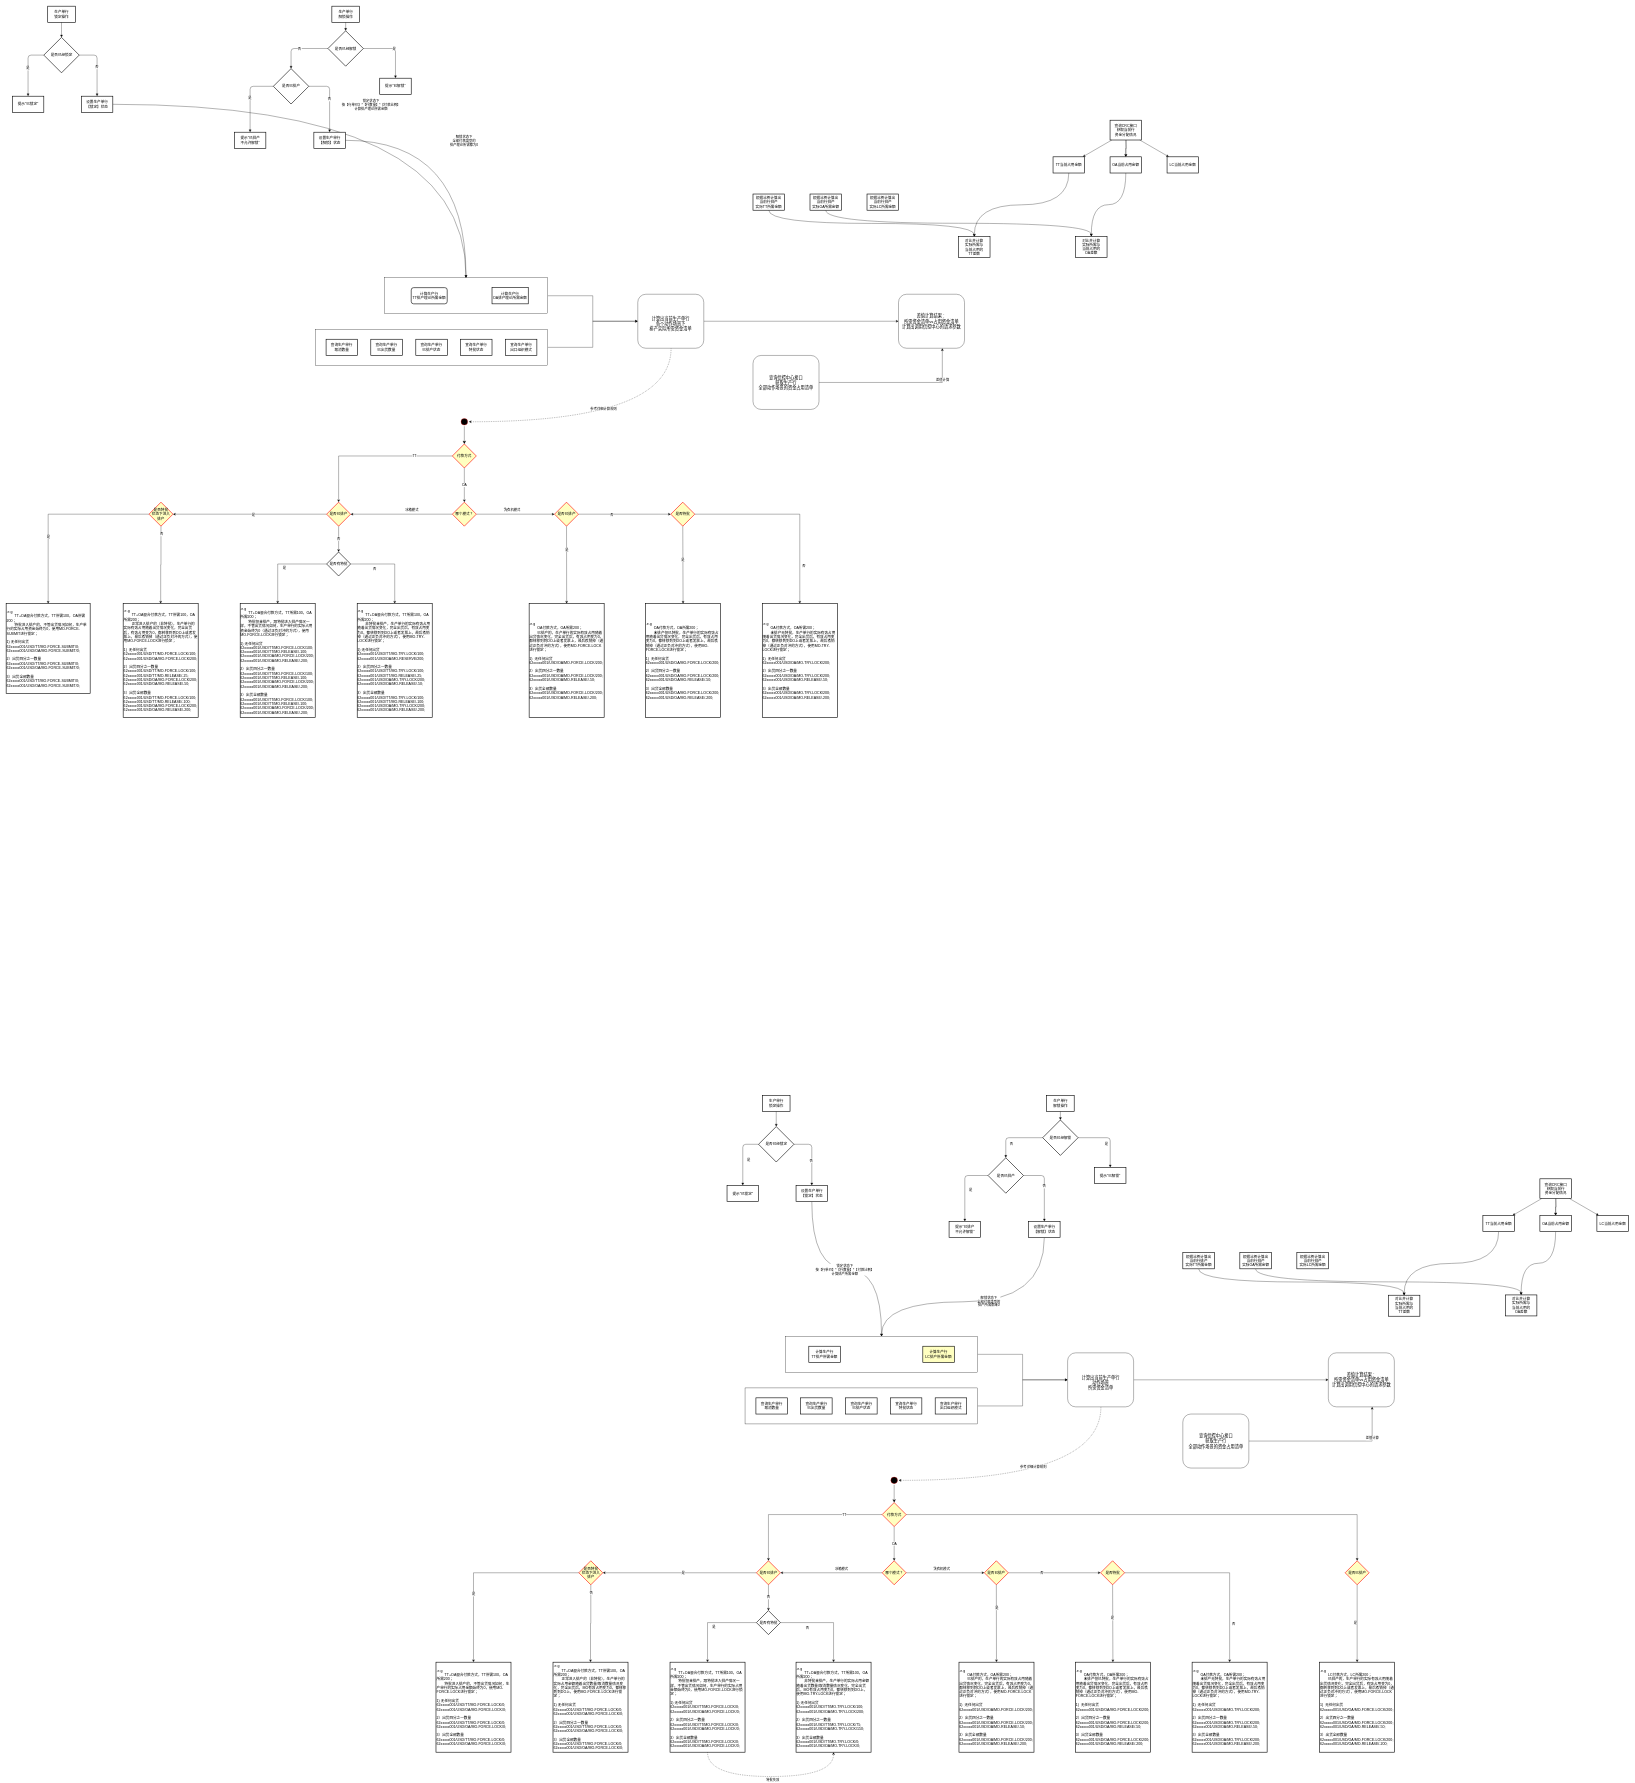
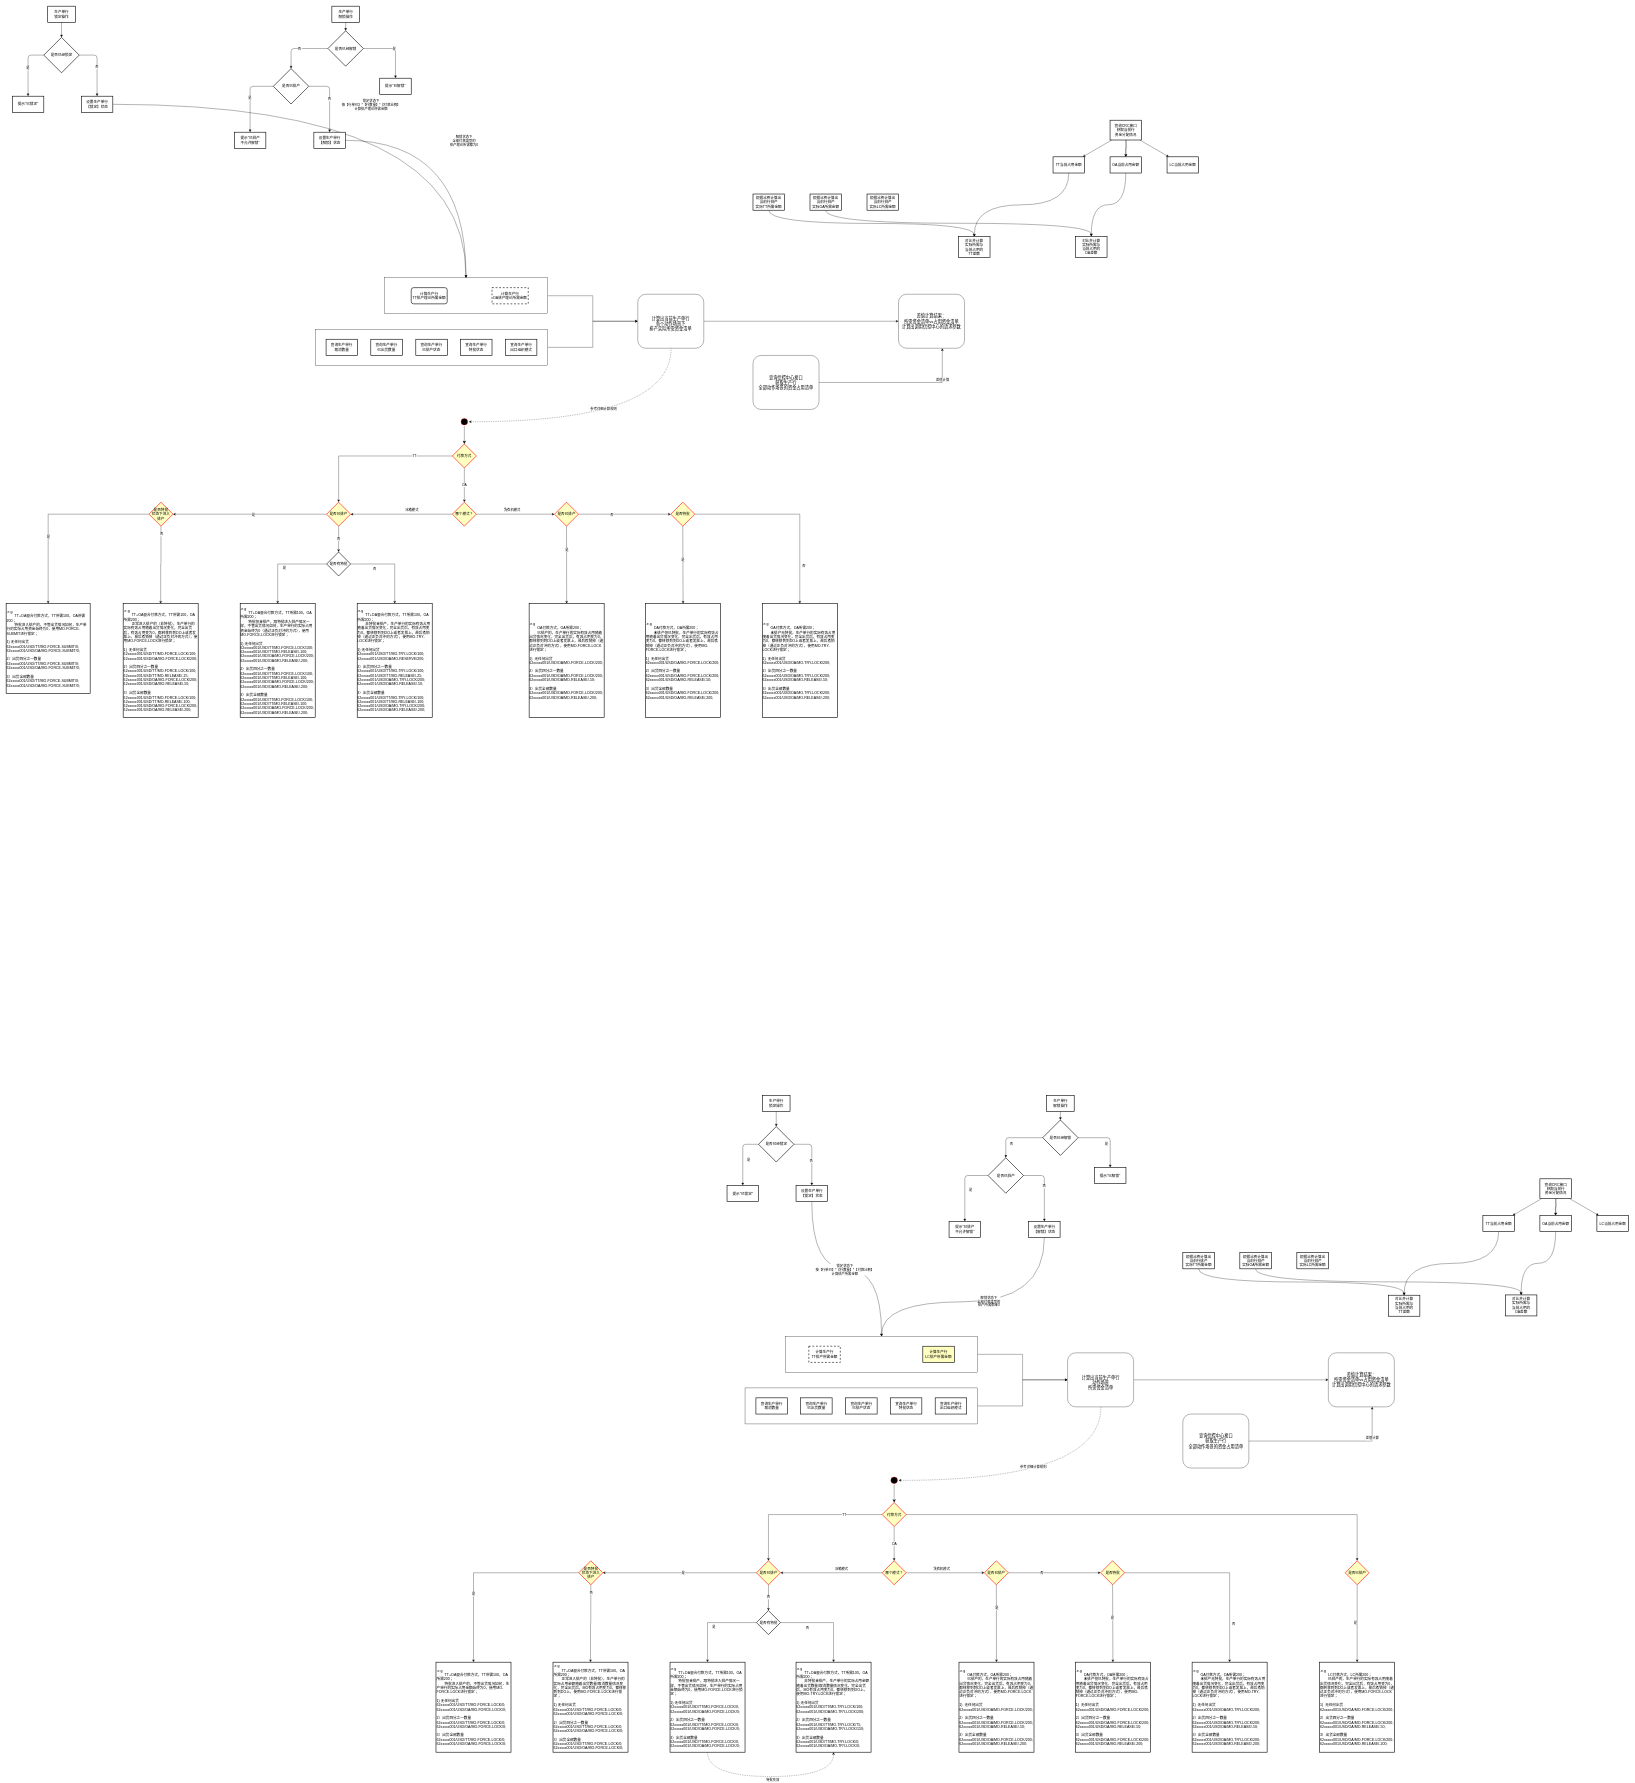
node "计算生产行 OA排产理论所需金额": style solid -> dashed
node "计算生产行 TT排产所需金额": style solid -> dashed
